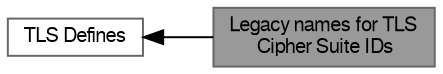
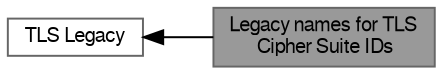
node "TLS Defines": label "TLS Defines" -> "TLS Legacy"
